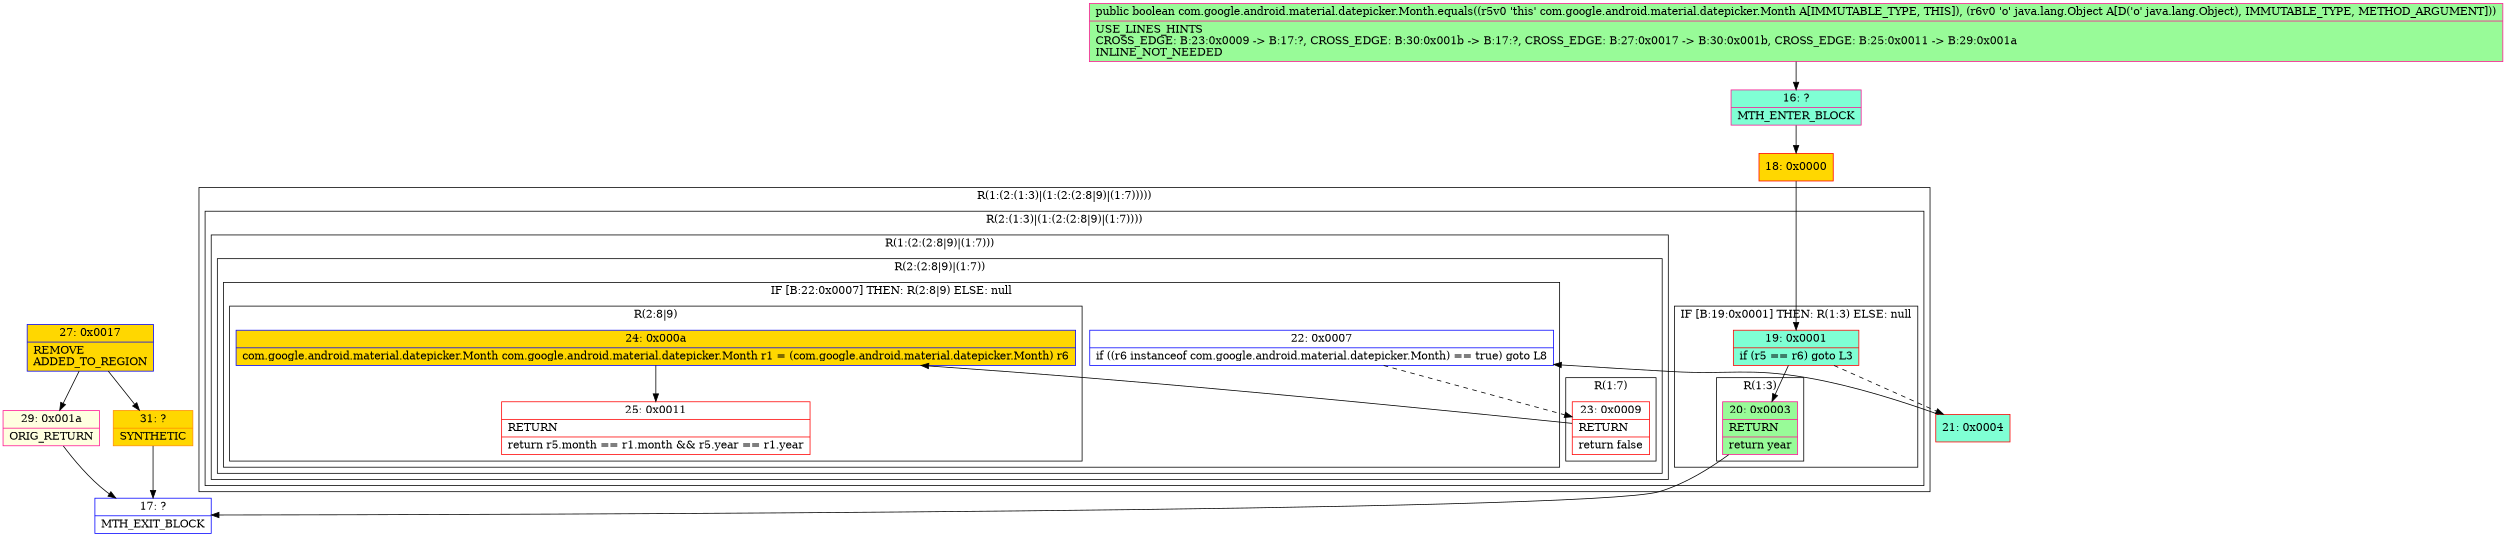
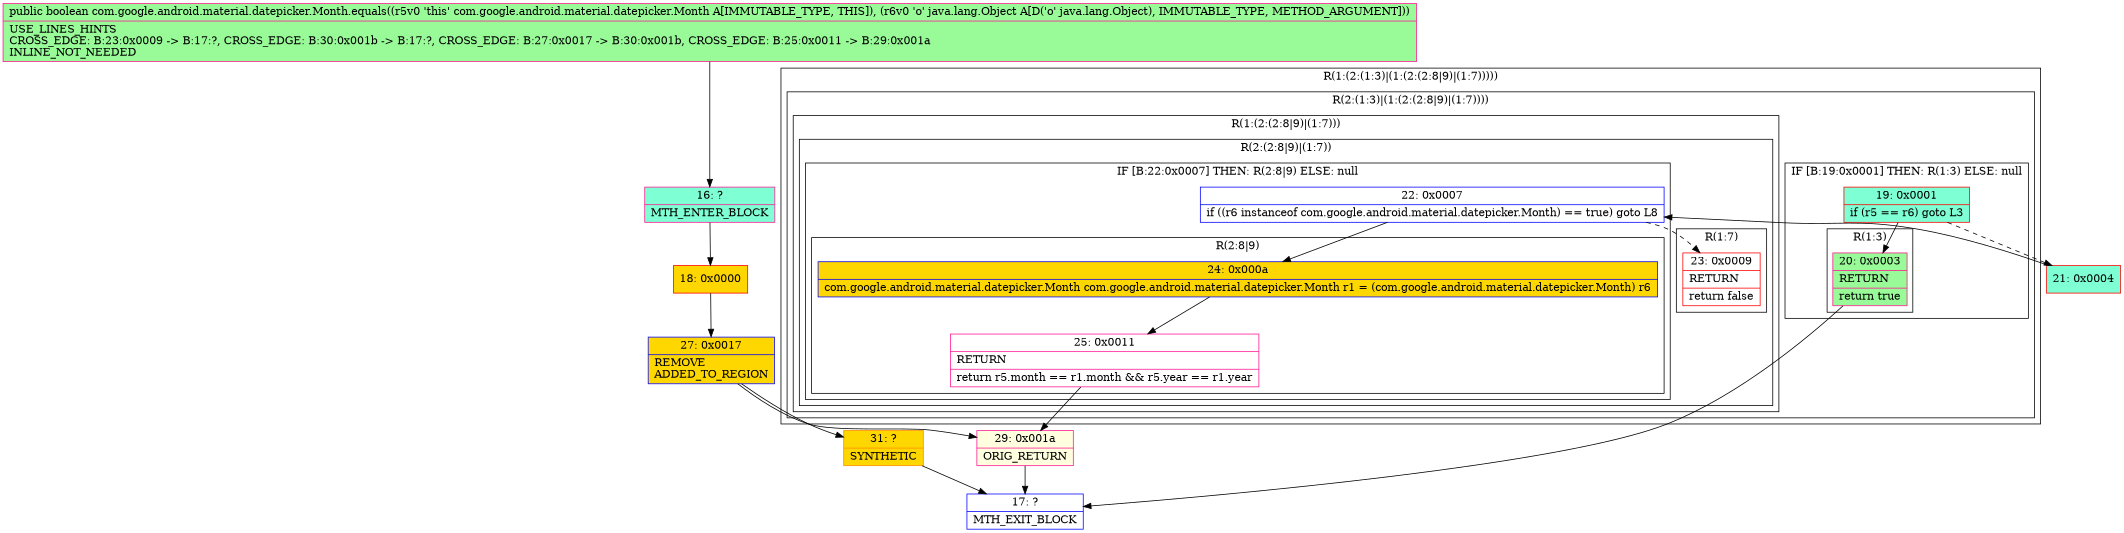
edge "18: 0x0000" -> "19: 0x0001": now "18: 0x0000" -> "27: 0x0017"
edge "23: 0x0009" -> "24: 0x000a": now "22: 0x0007" -> "24: 0x000a"
edge "25: 0x0011" -> "29: 0x001a": added
node "25: 0x0011": color red -> deeppink
node "20: 0x0003": text "return year" -> "return true"
